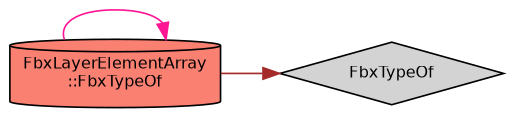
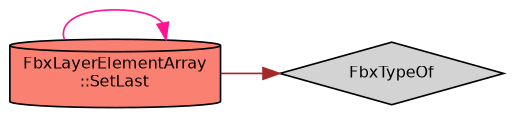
node "FbxLayerElementArray ::FbxTypeOf": label "FbxLayerElementArray ::FbxTypeOf" -> "FbxLayerElementArray ::SetLast"
